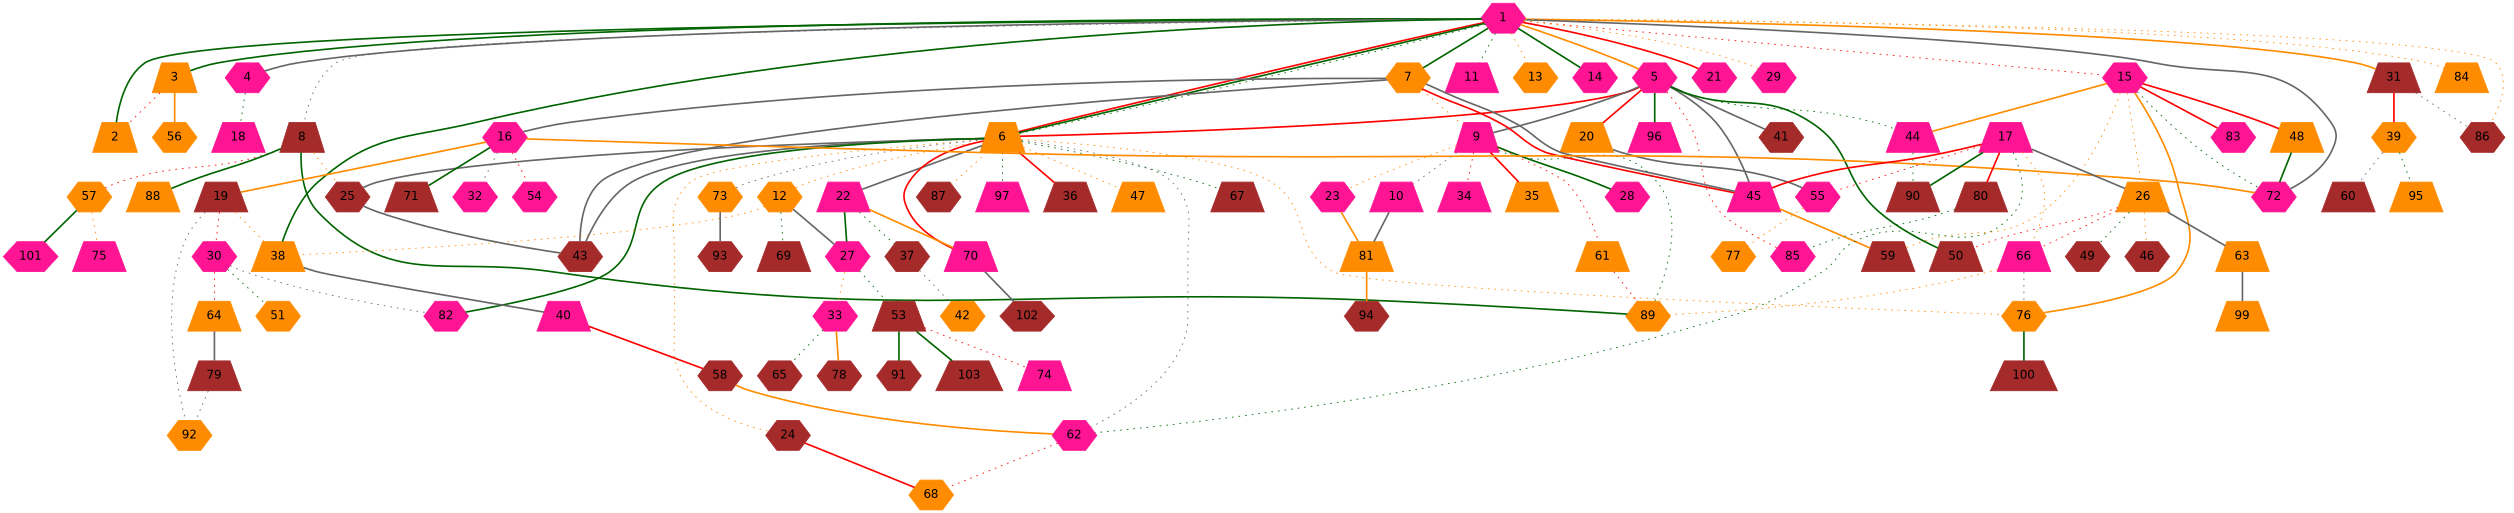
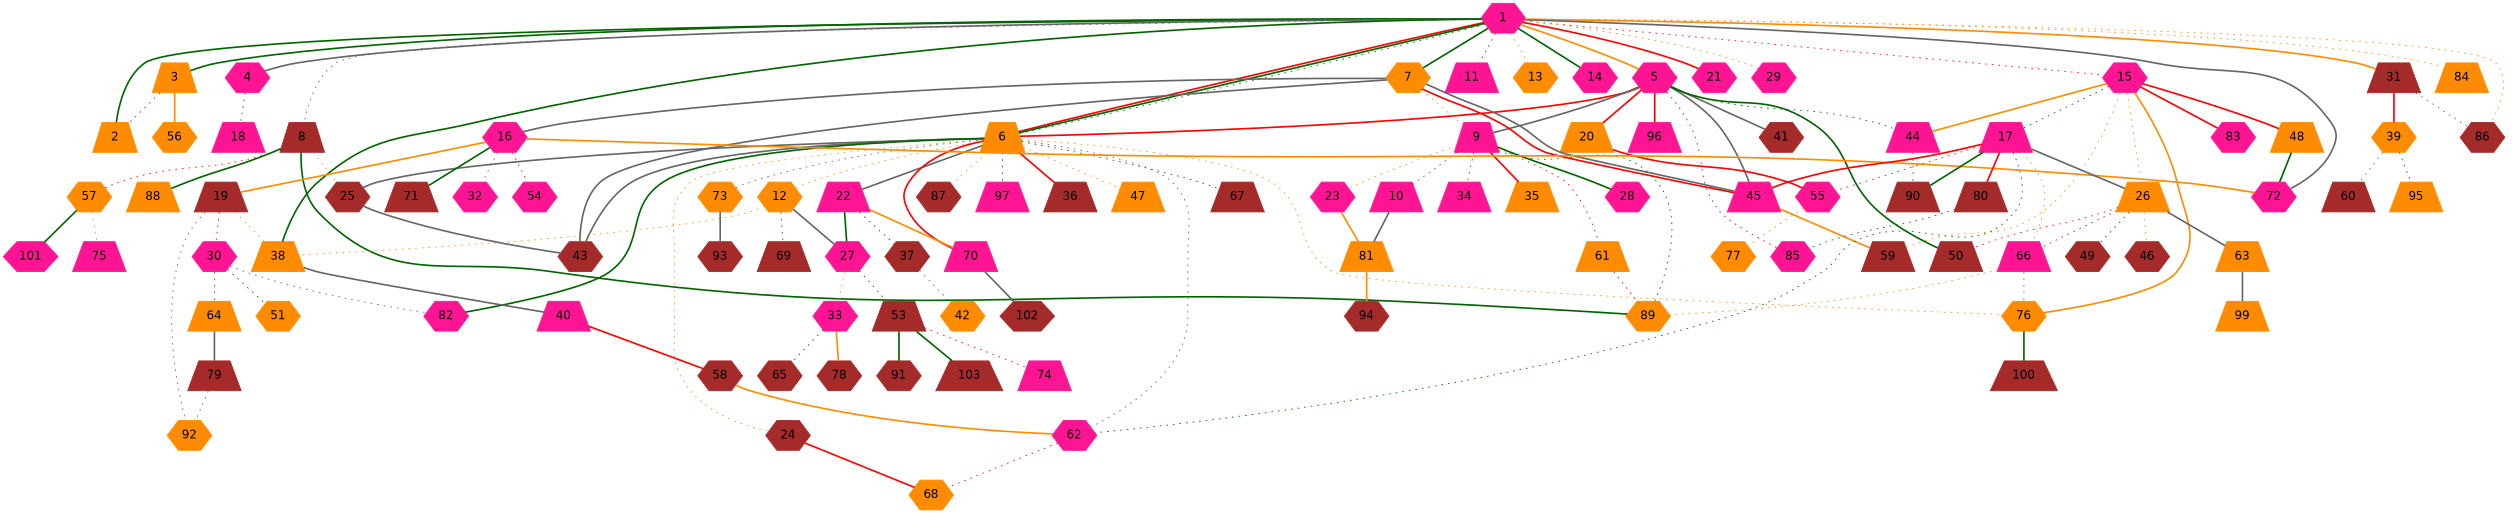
edge "5" -- "96": color darkgreen -> red
edge "15" -- "72": now "15" -- "17"
edge "20" -- "55": color gray40 -> red
